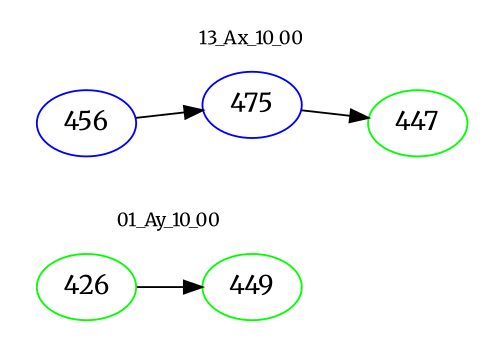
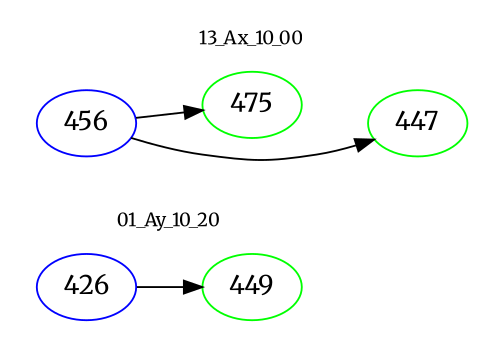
node "475": color blue -> green
edge "475" -> "447": now "456" -> "447"
cluster "01_Ay_10_00": label "01_Ay_10_00" -> "01_Ay_10_20"
node "426": color green -> blue
